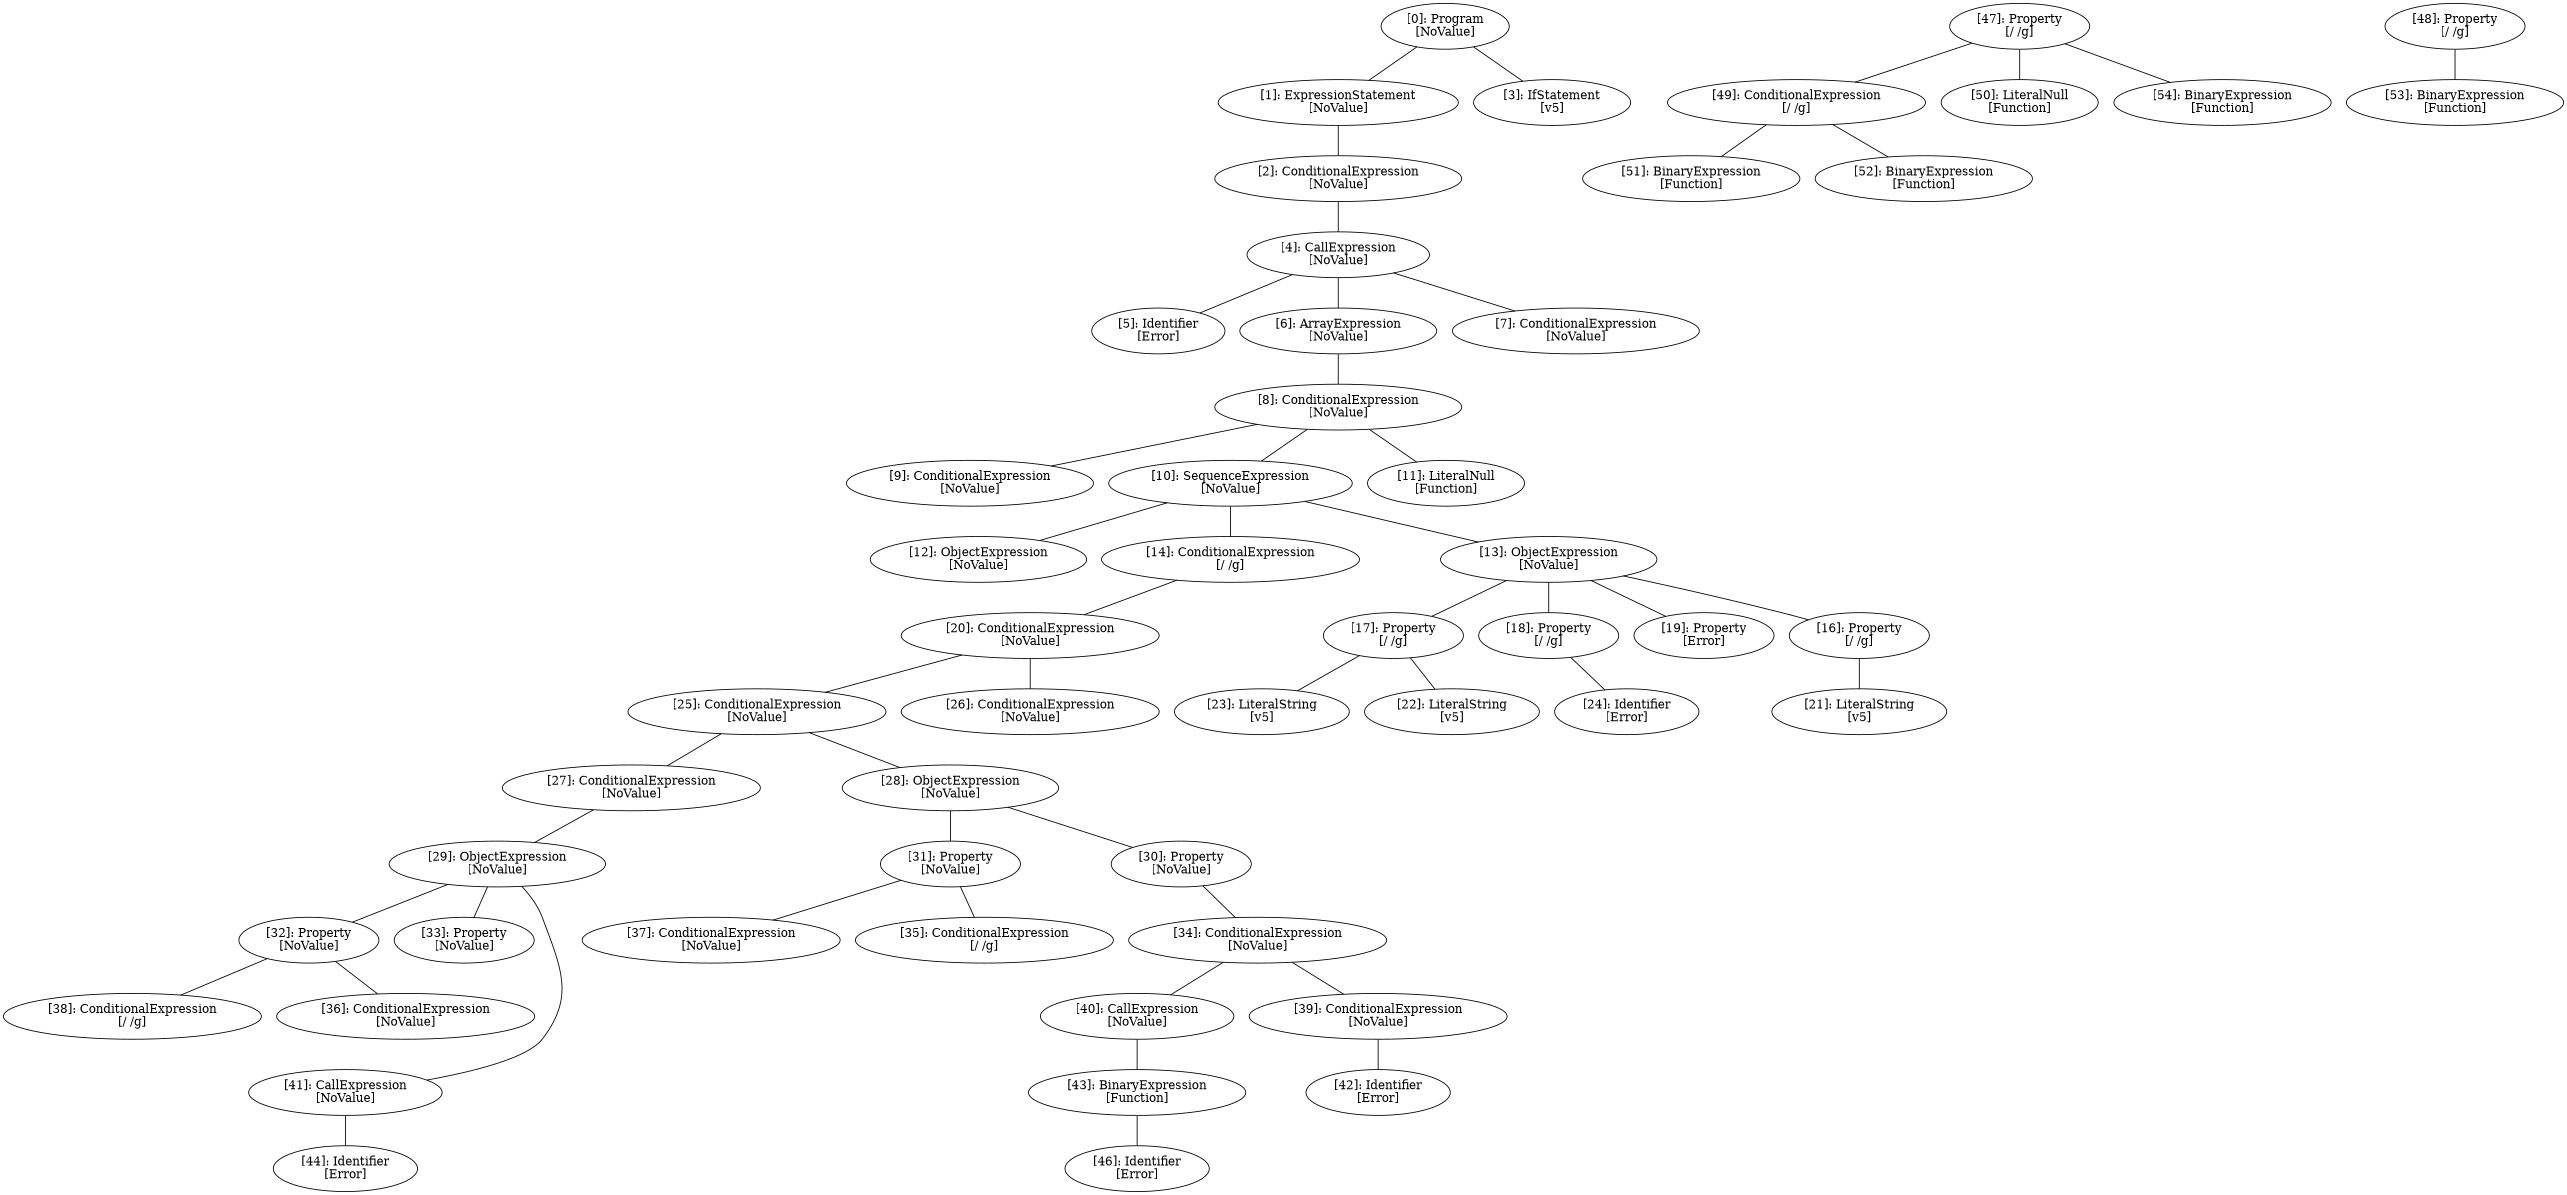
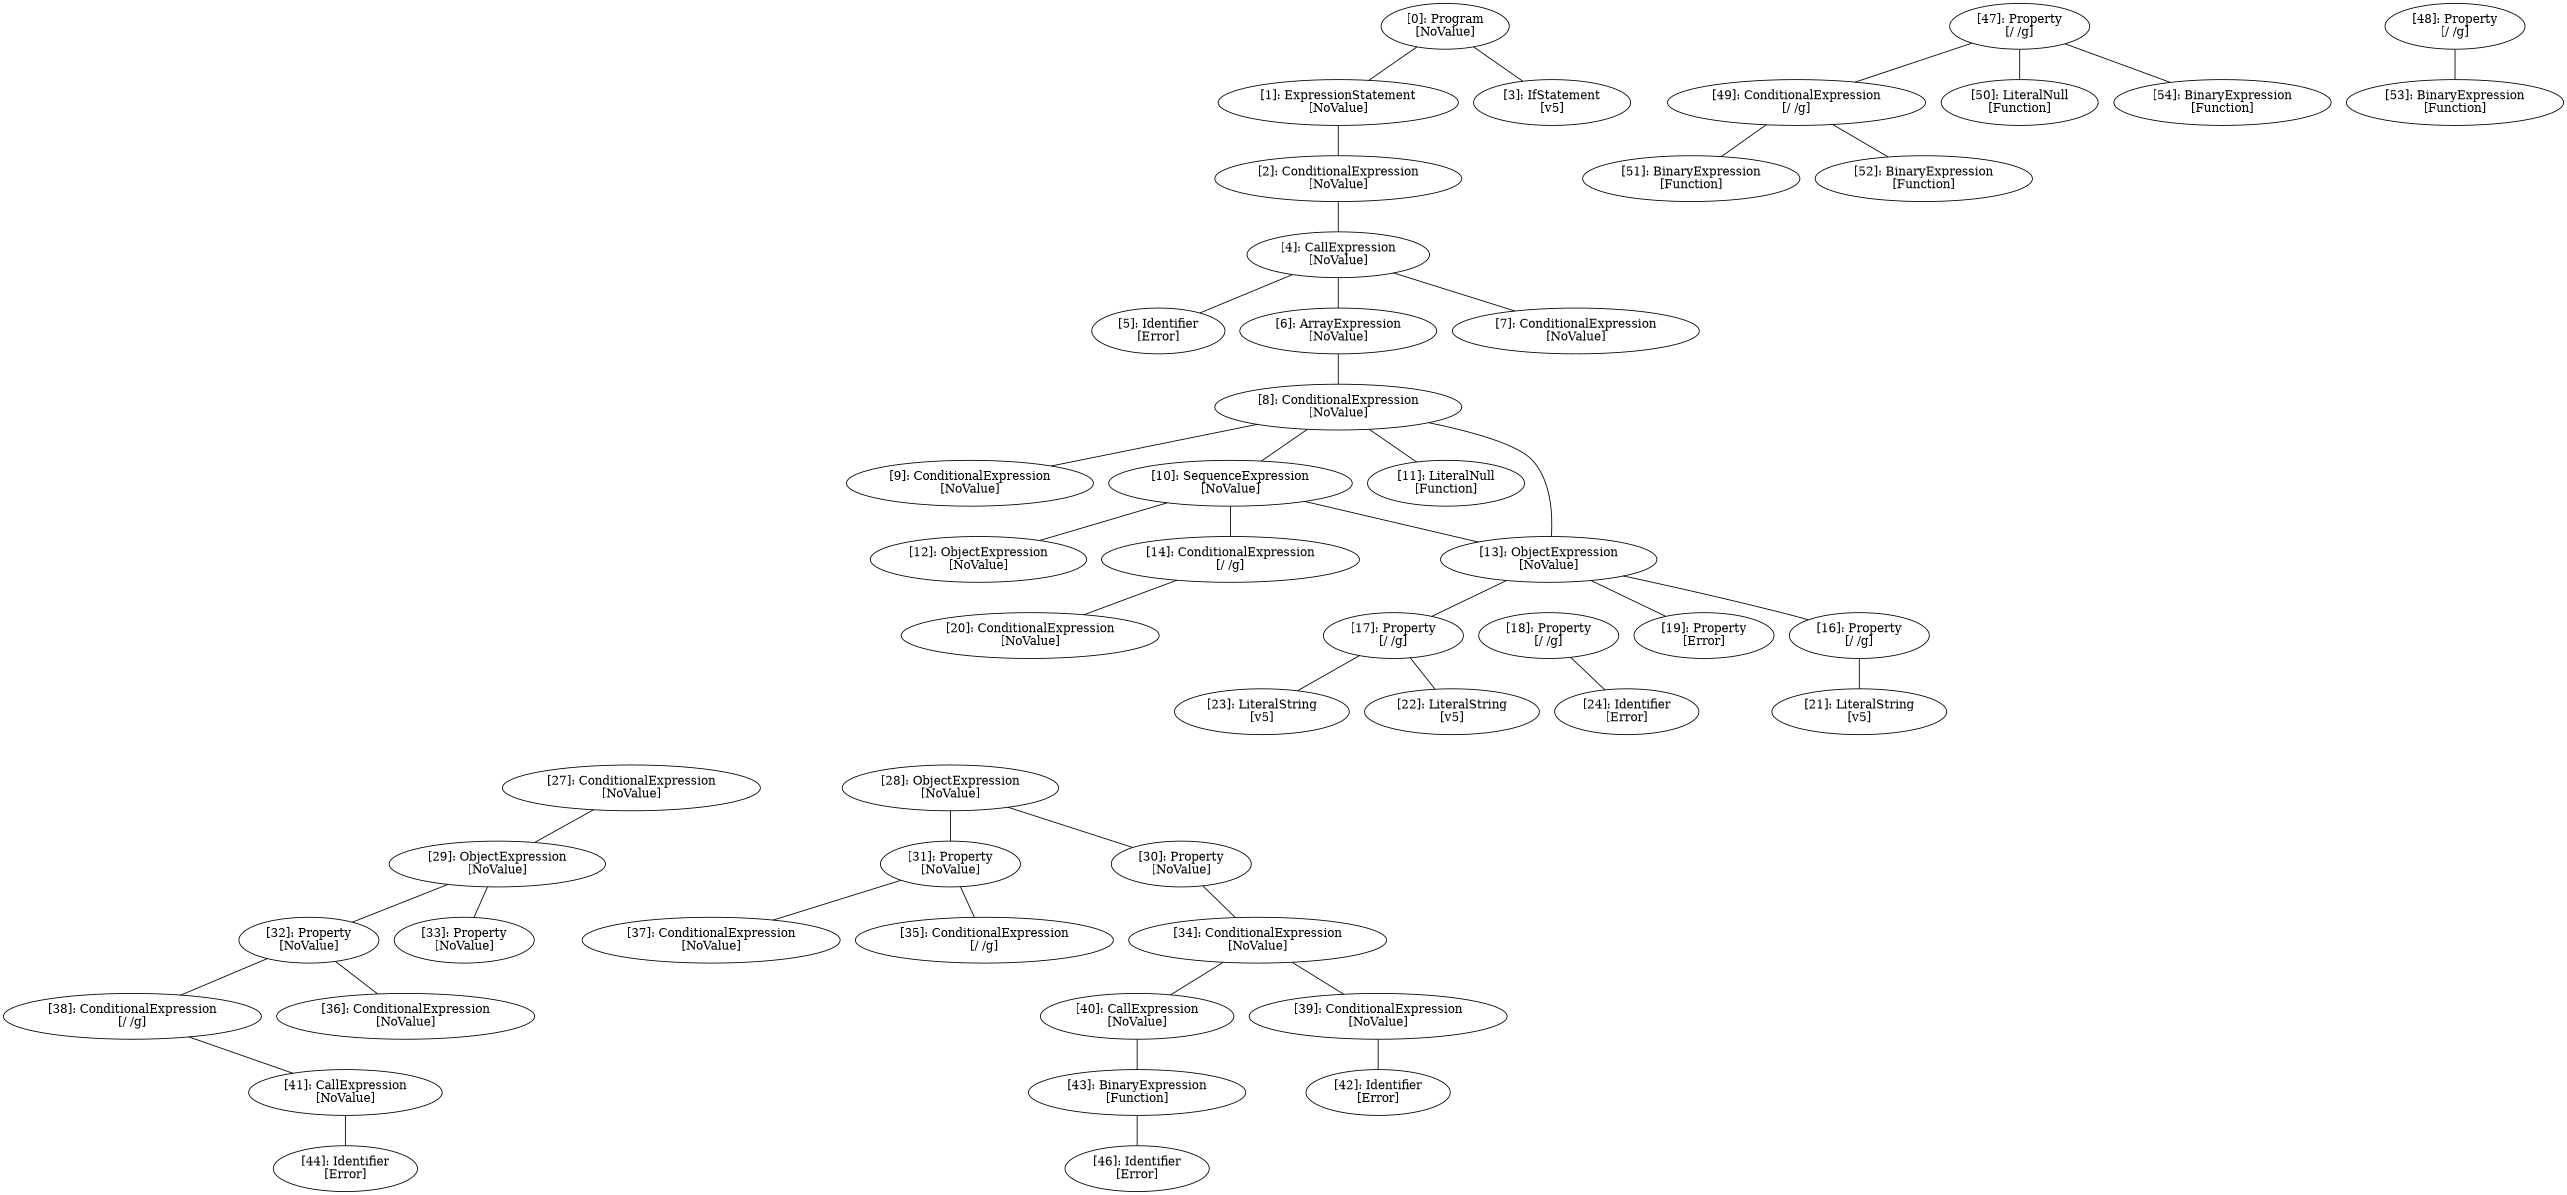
edge "[13]: ObjectExpression [NoValue]" -- "[18]: Property [/ /g]": now "[13]: ObjectExpression [NoValue]" -- "[8]: ConditionalExpression [NoValue]"
node "[25]: ConditionalExpression [NoValue]": removed
node "[26]: ConditionalExpression [NoValue]": removed
edge "[29]: ObjectExpression [NoValue]" -- "[41]: CallExpression [NoValue]": now "[38]: ConditionalExpression [/ /g]" -- "[41]: CallExpression [NoValue]"
